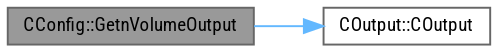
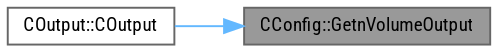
edge "CConfig::GetnVolumeOutput" -> "COutput::COutput": reversed
